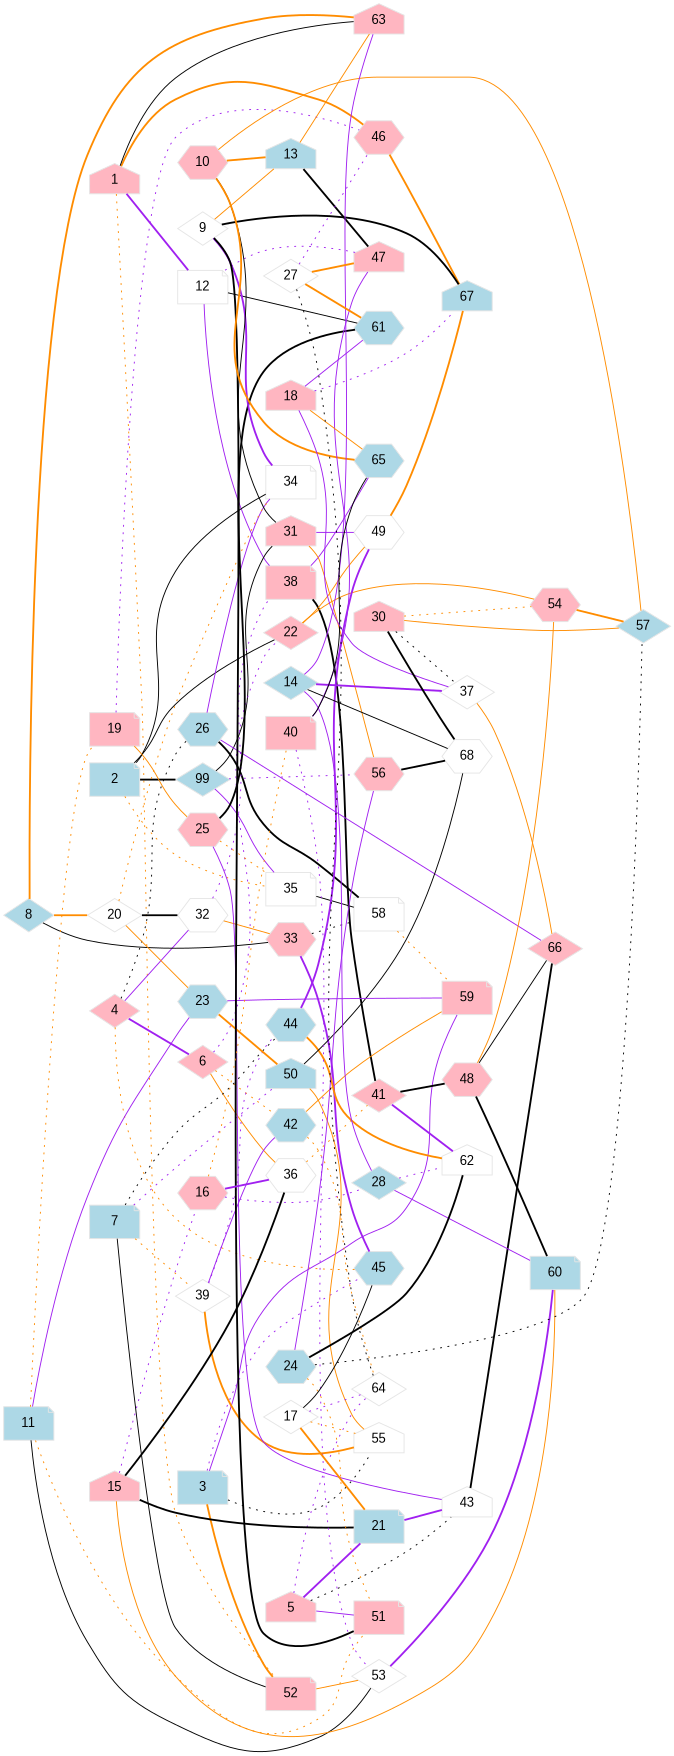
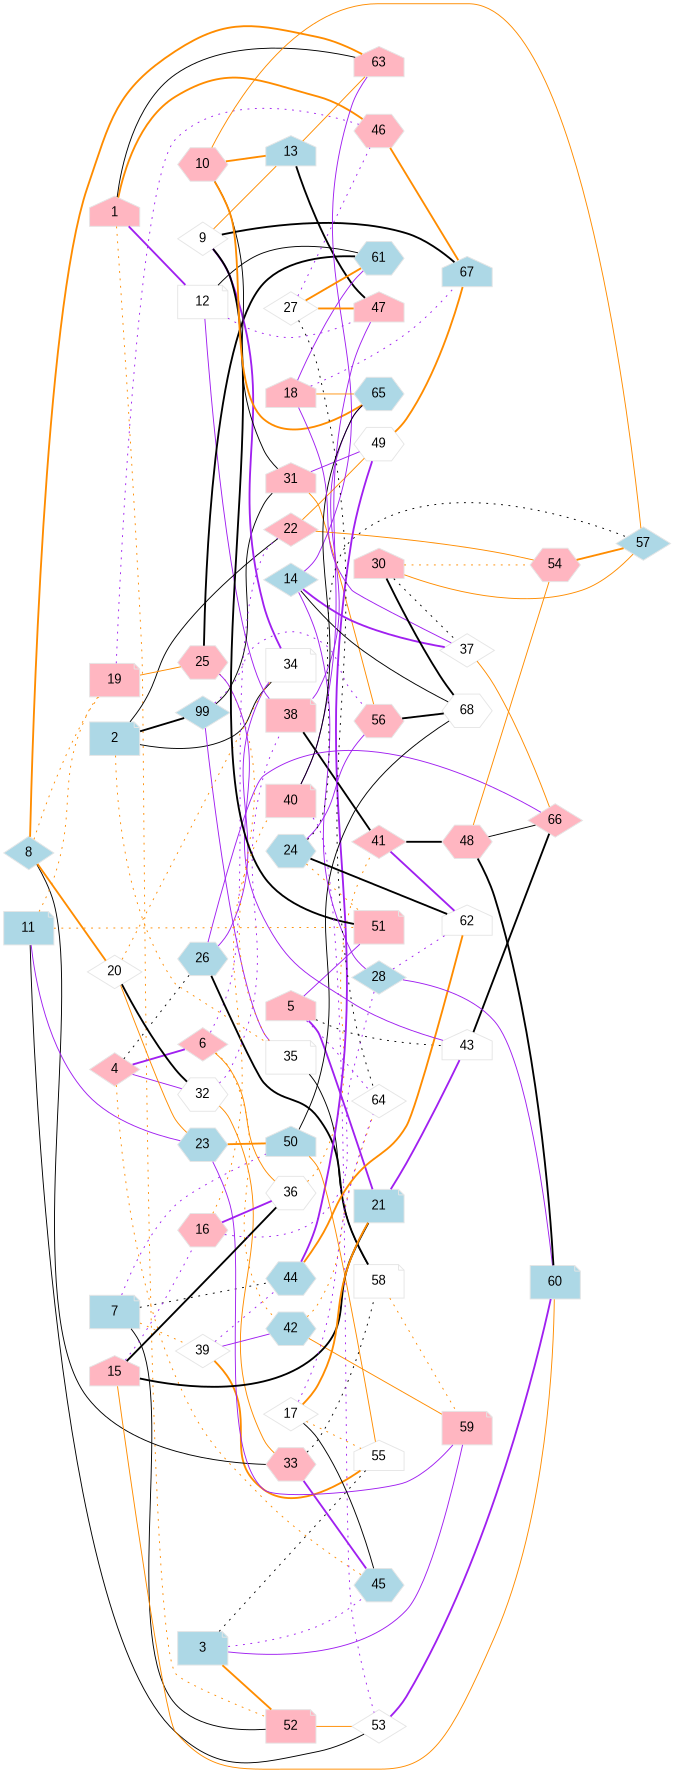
edge "19" -- "8": added
